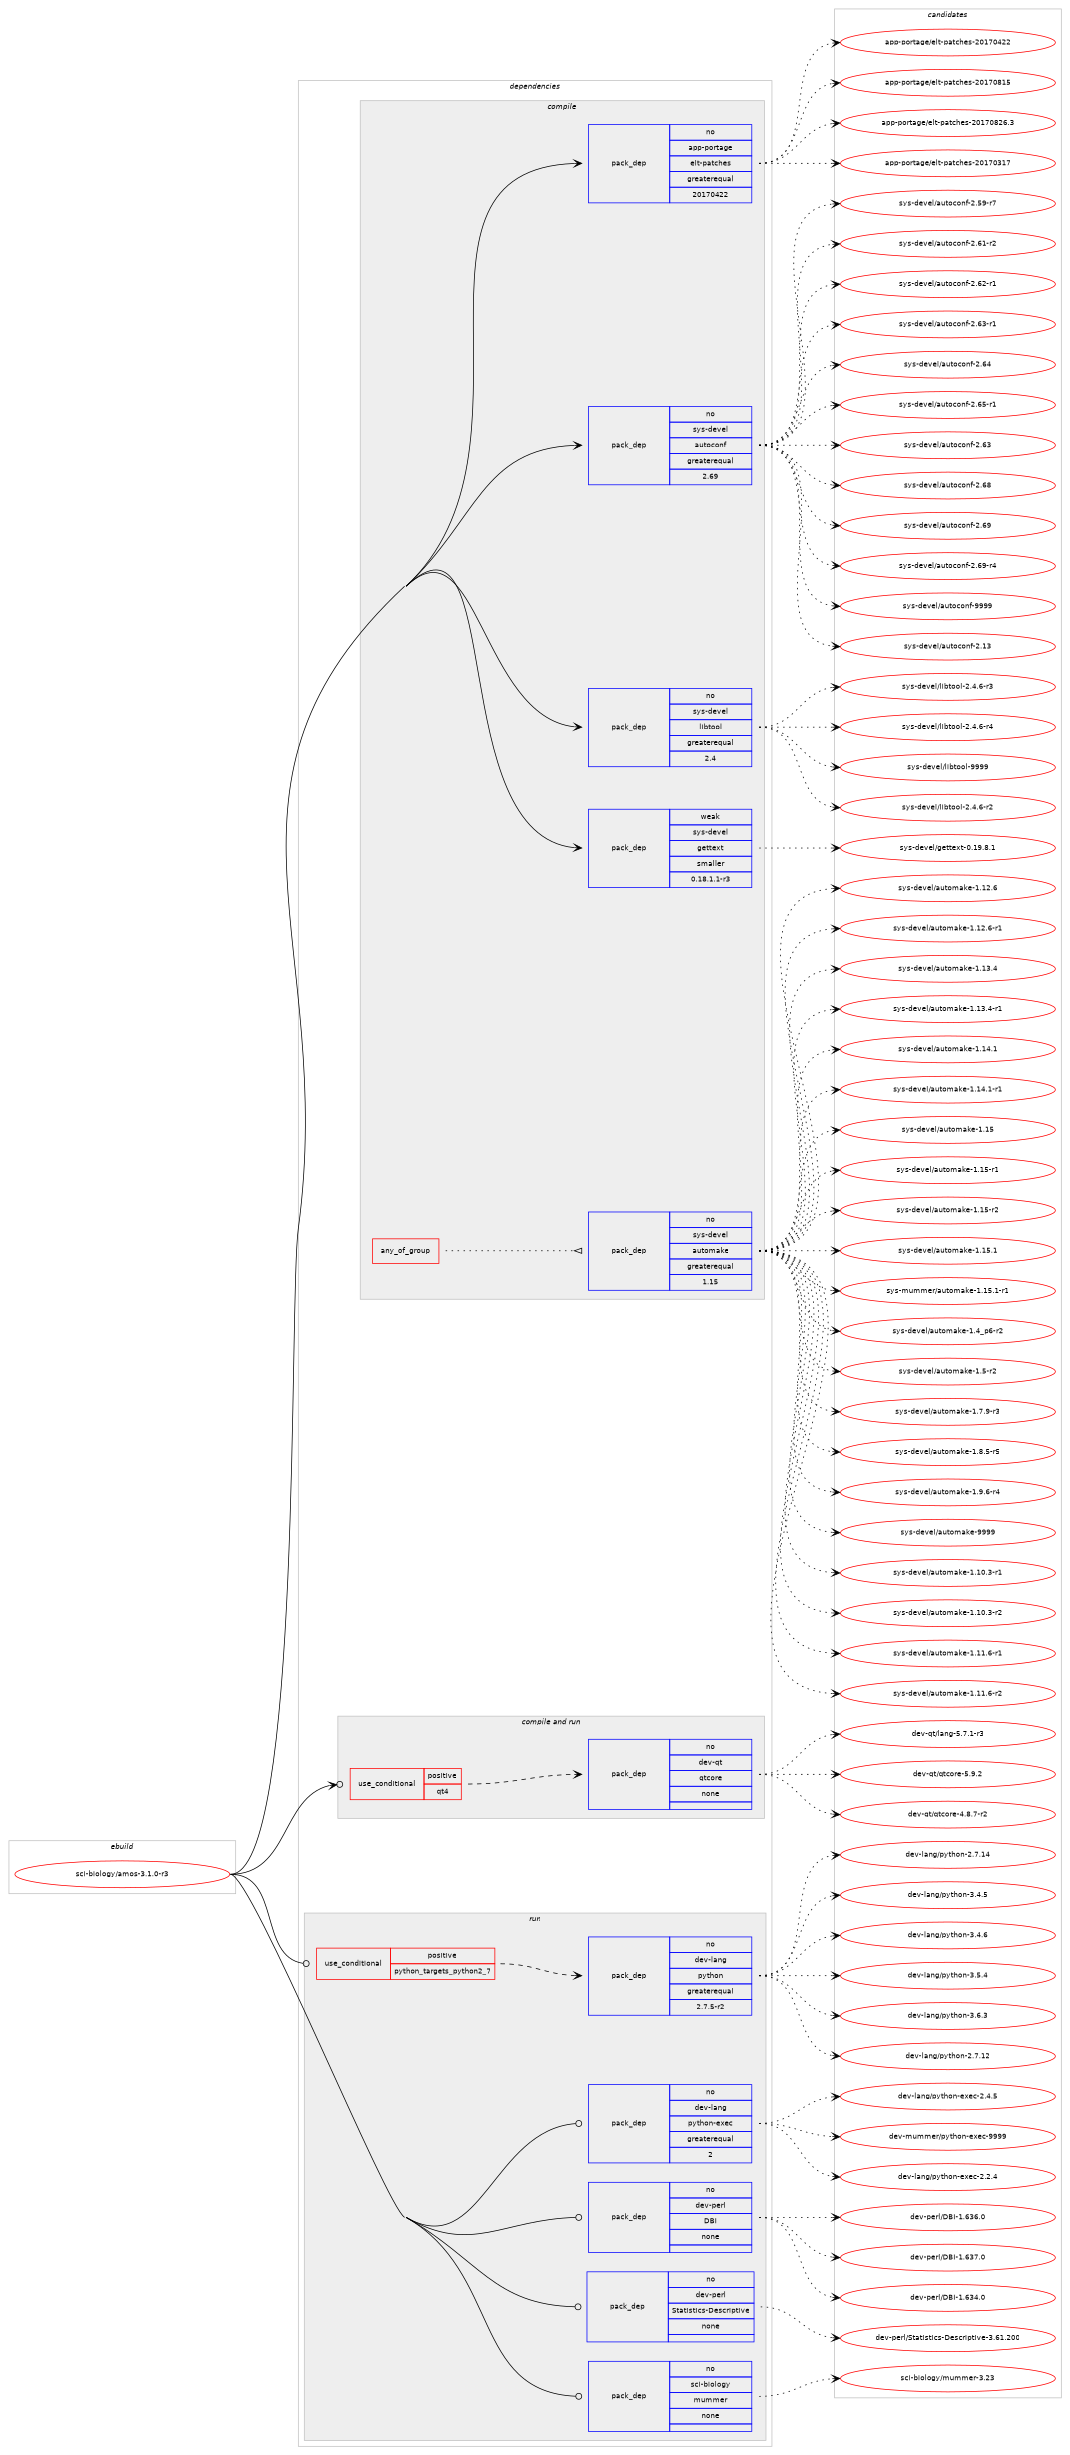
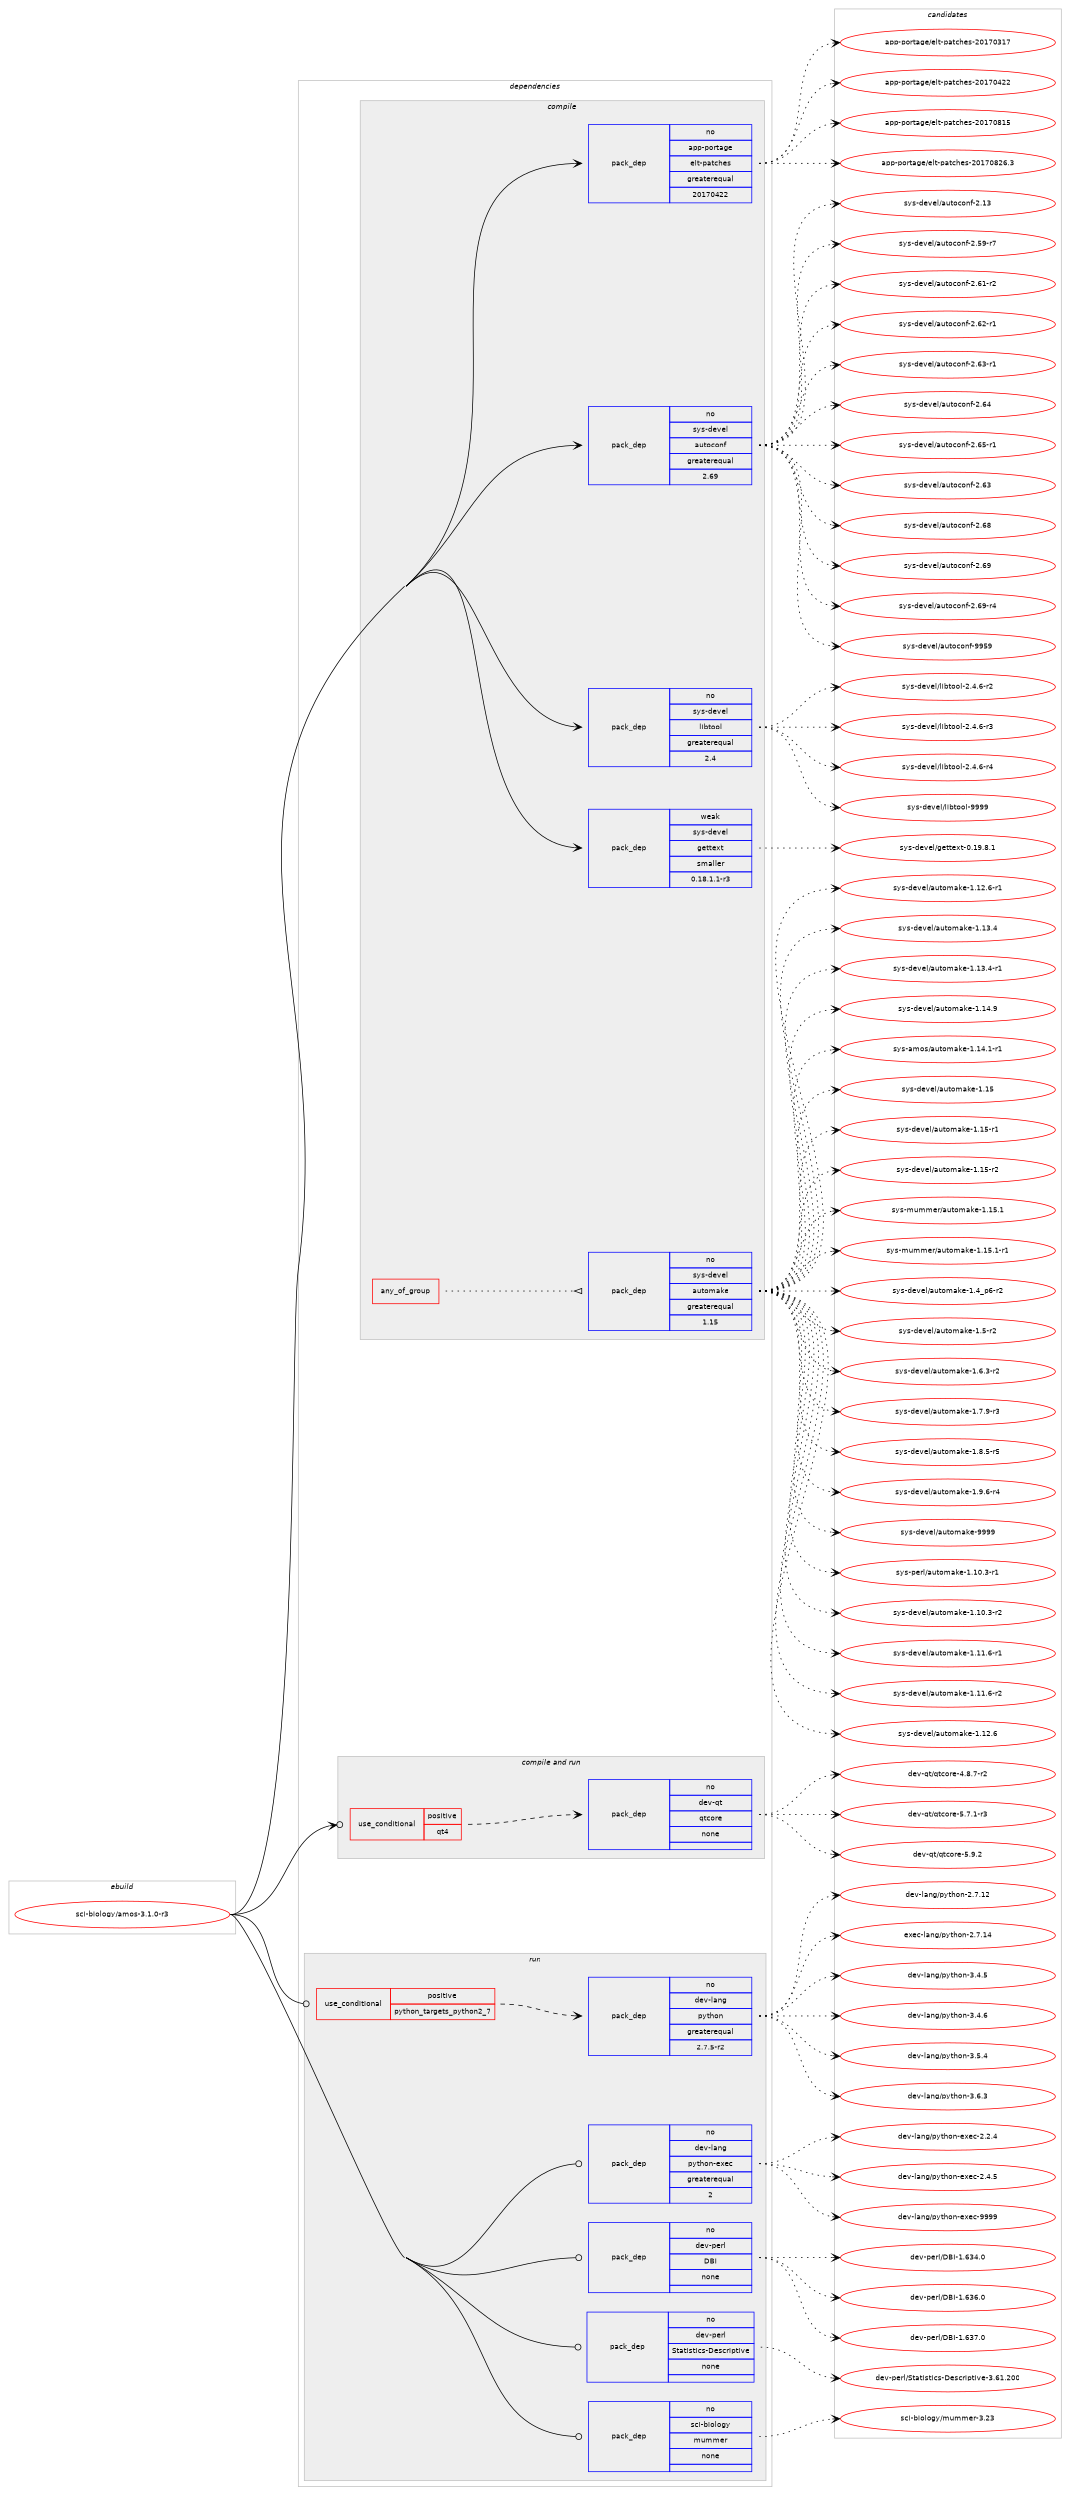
node "sys-devel/autoconf-9999": label "sys-devel/autoconf-9999" -> "sys-devel/autoconf-9959"
node "sys-devel/automake-1.14.1": label "sys-devel/automake-1.14.1" -> "sys-devel/automake-1.14.9"
node "sys-devel/automake-1.14.1-r1": label "sys-devel/automake-1.14.1-r1" -> "sys-amos/automake-1.14.1-r1"
node "sys-devel/automake-1.15.1": label "sys-devel/automake-1.15.1" -> "sys-mummer/automake-1.15.1"
node "sys-devel/automake-1.6.3-r2": added
node "sys-devel/automake-1.10.3-r1": label "sys-devel/automake-1.10.3-r1" -> "sys-perl/automake-1.10.3-r1"
node "dev-qt/lang-5.7.1-r3": label "dev-qt/lang-5.7.1-r3" -> "dev-qt/qtcore-5.7.1-r3"
node "dev-lang/python-2.7.14": label "dev-lang/python-2.7.14" -> "exec-lang/python-2.7.14"
node "dev-mummer/python-exec-9999": label "dev-mummer/python-exec-9999" -> "dev-lang/python-exec-9999"
